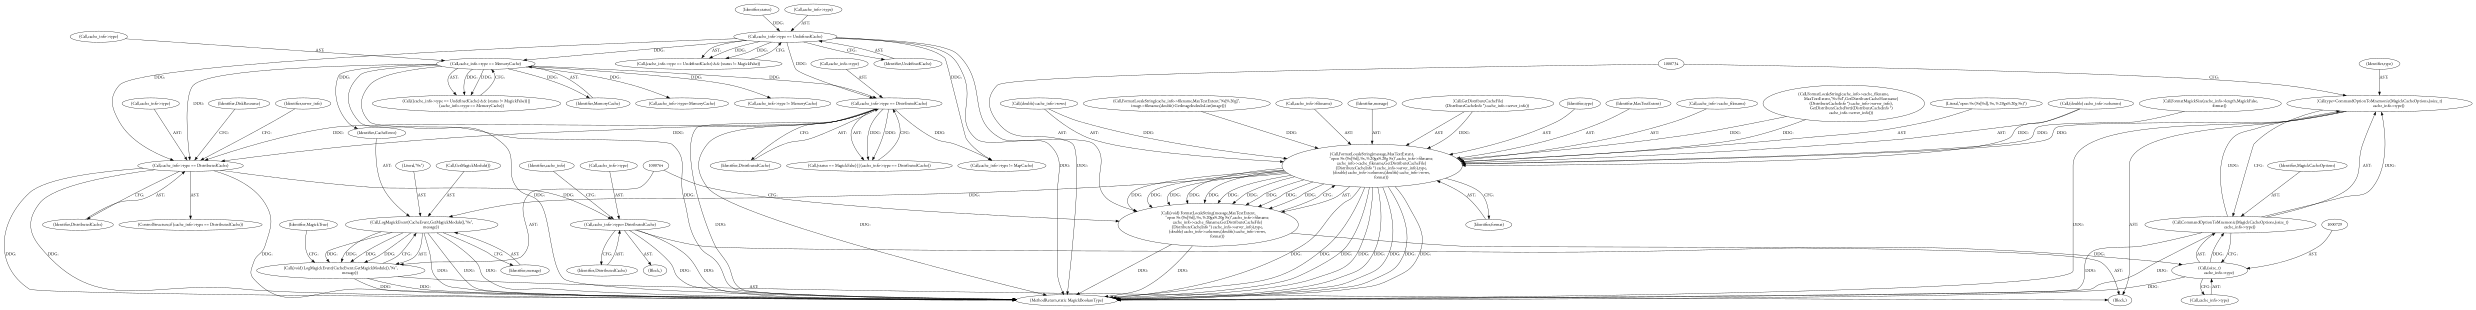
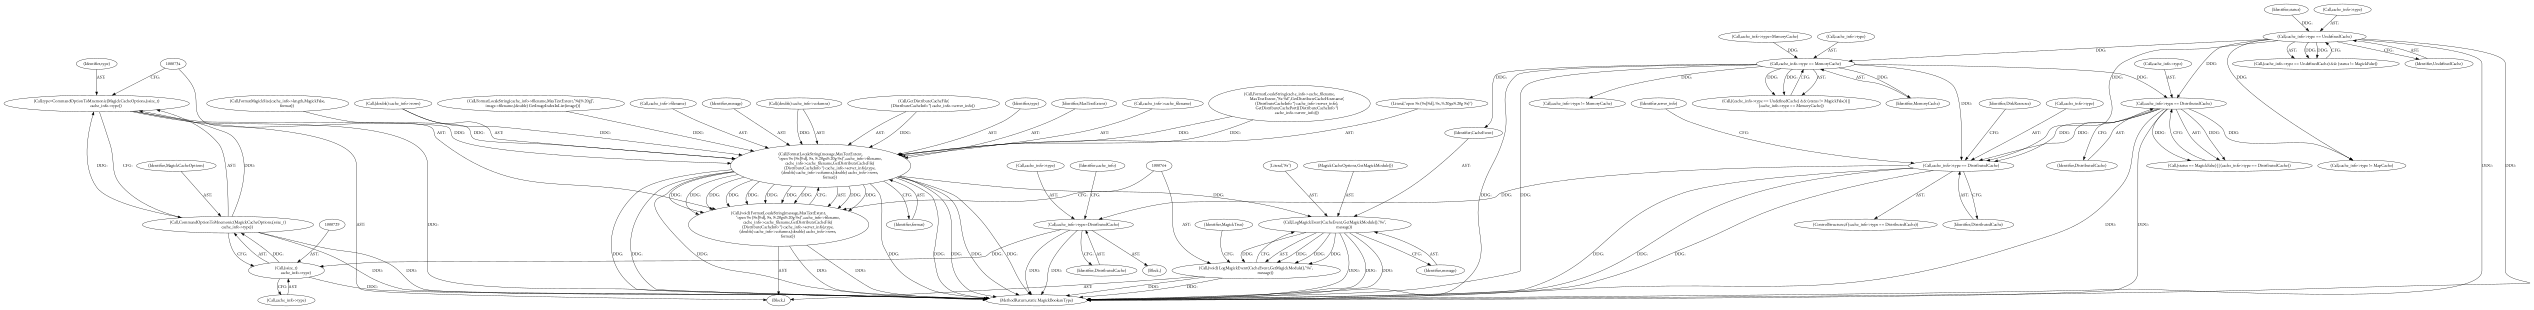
edge "(Call,cache_info->type == MemoryCache)" -> "(Call,cache_info->type=MemoryCache)": reversed
node "(Call,GetMagickModule())": label "(Call,GetMagickModule())" -> "(MagickCacheOptions,GetMagickModule())"
